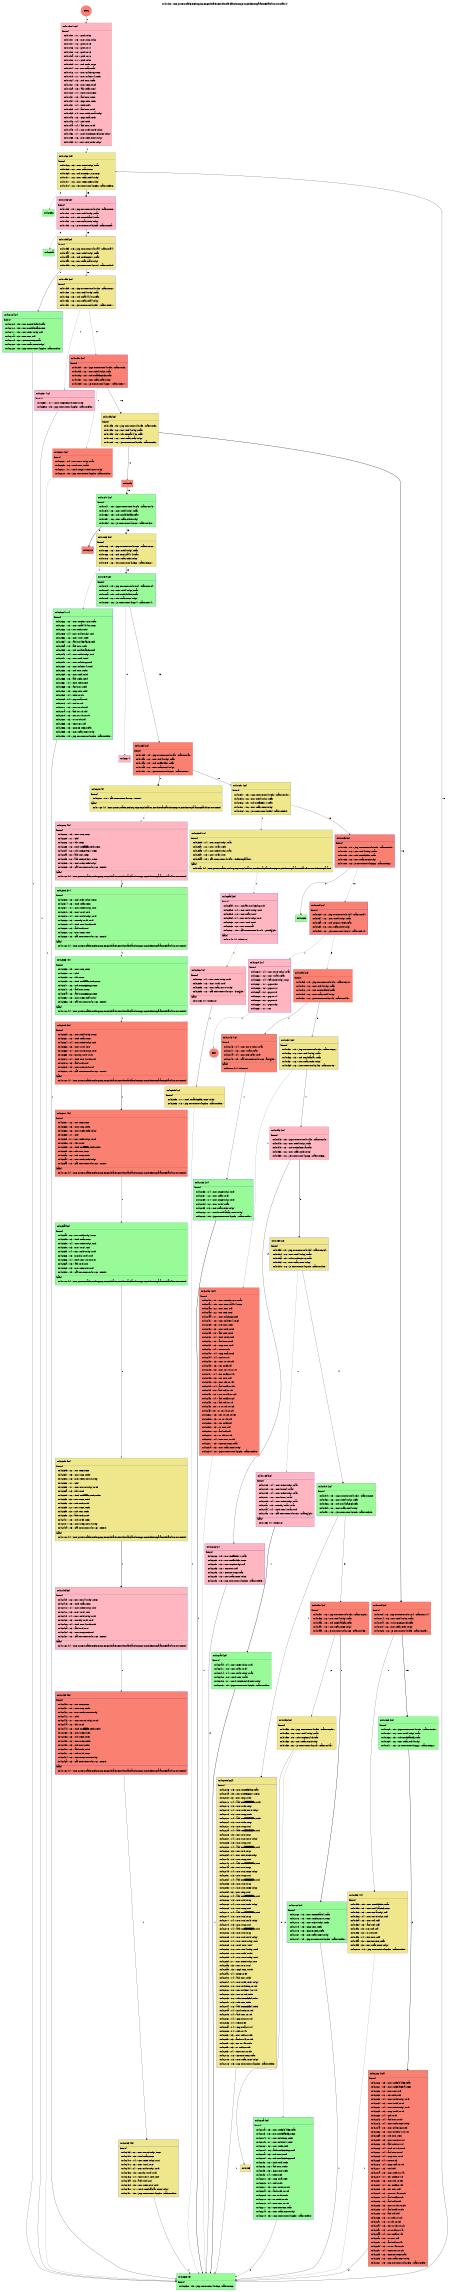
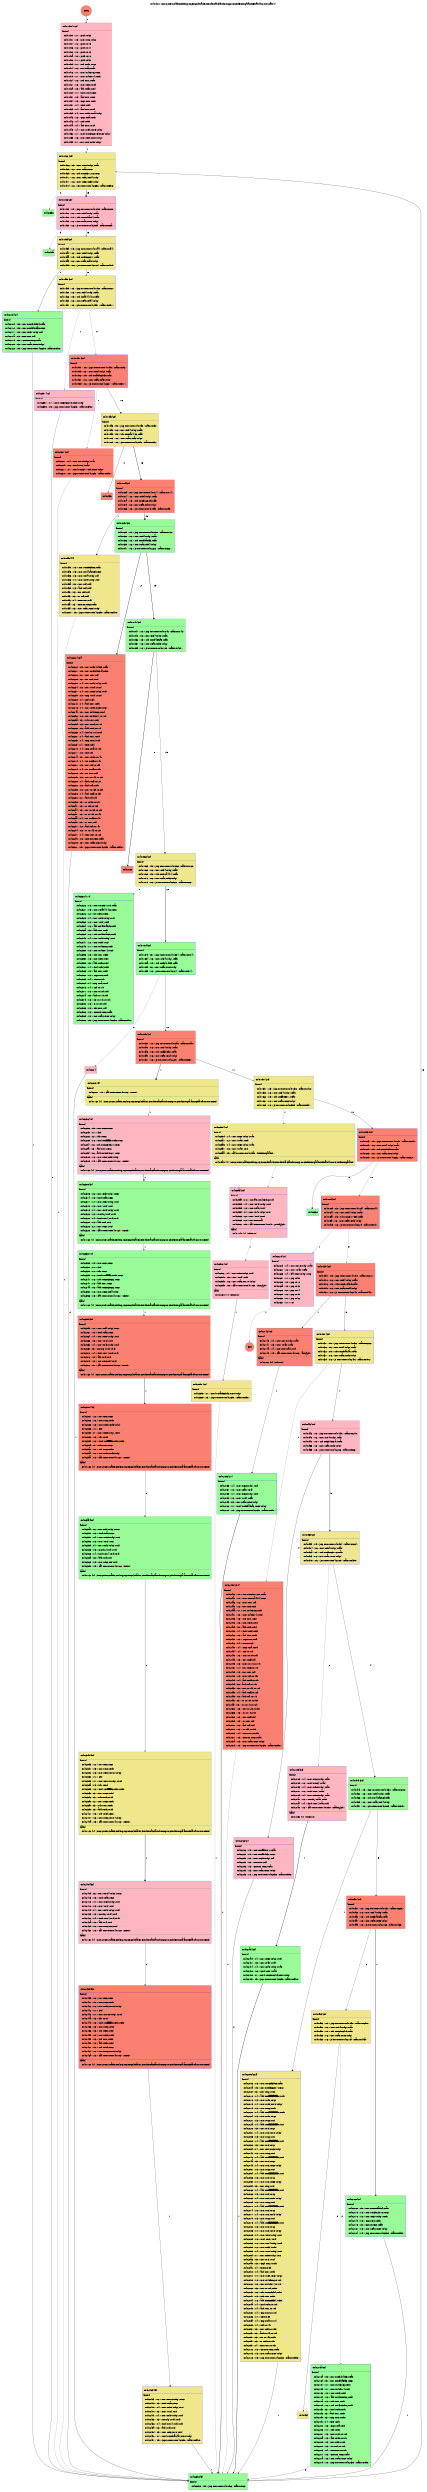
edge "0x4025f6" -> "0x401e47 [28]": now "0x401e2b [28]" -> "0x401e47 [28]"
edge "0x402522 [111]" -> "0x4026b8 [5]": now "0x402674" -> "0x4026b8 [5]"
